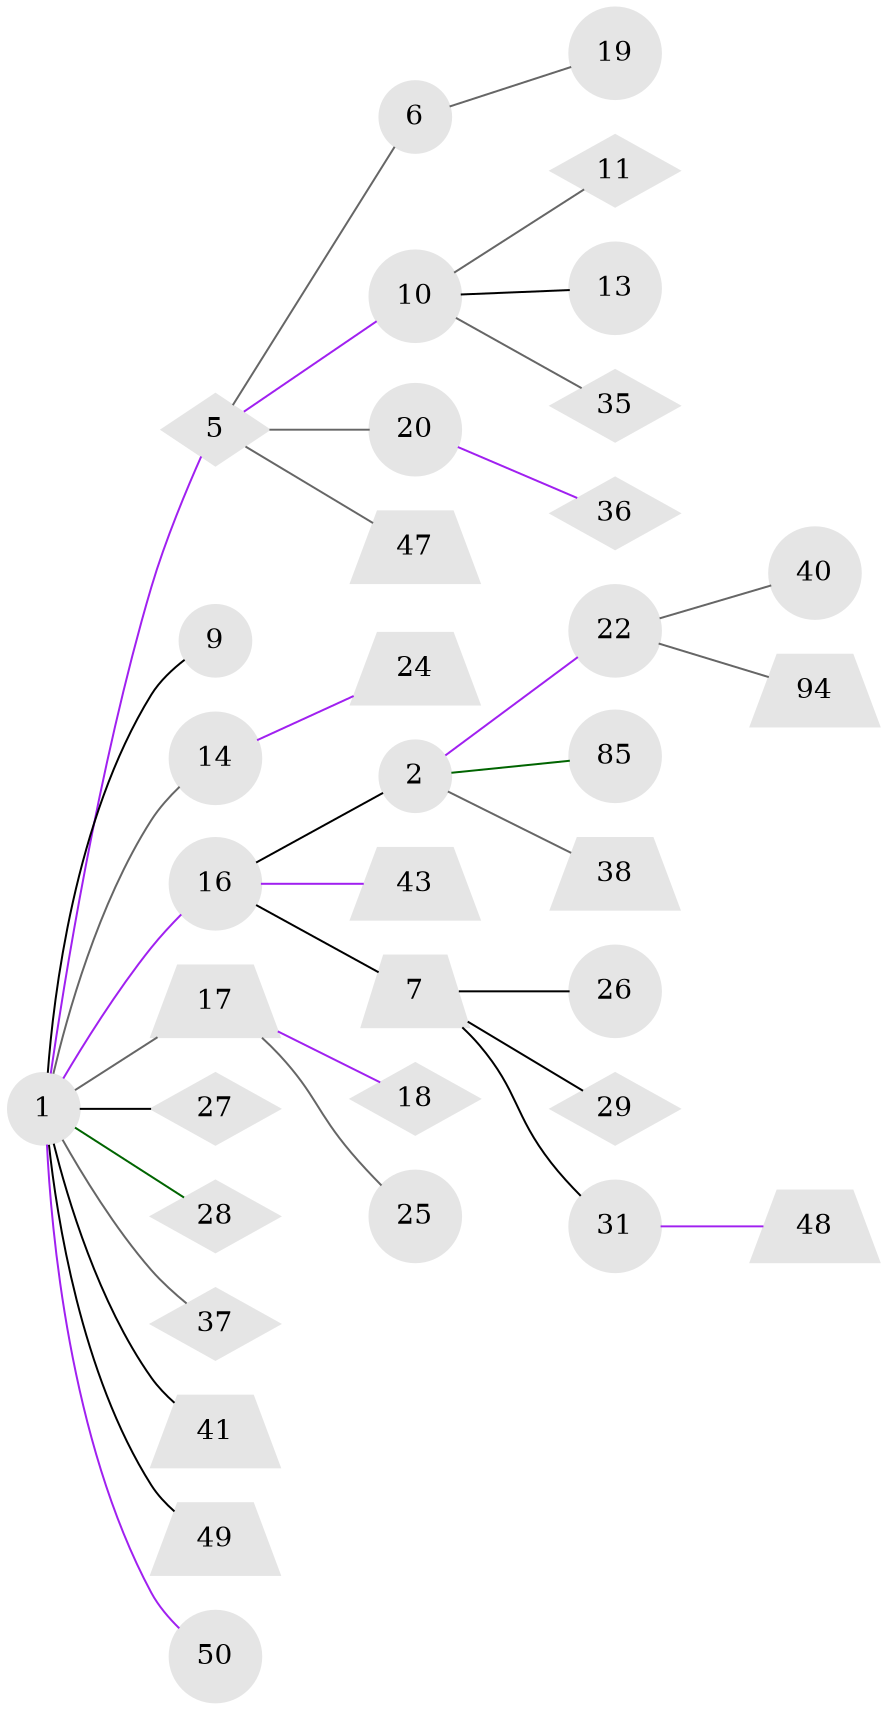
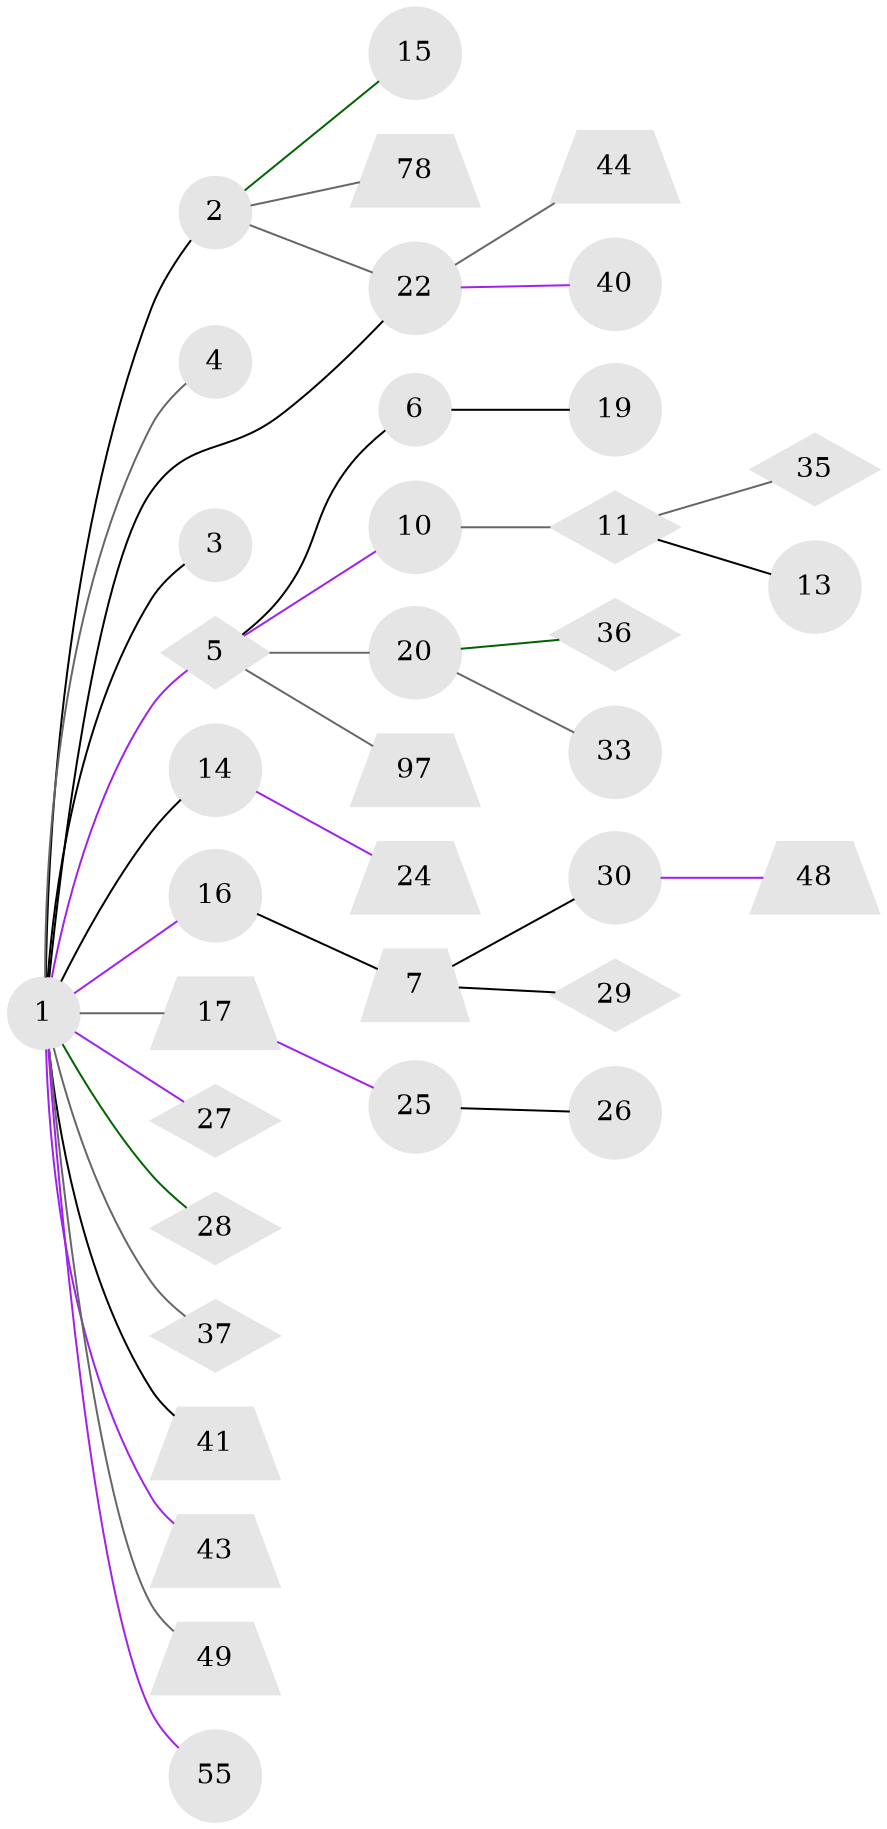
edge "19" -- "6": color gray40 -> black
edge "6" -- "5": color gray40 -> black
edge "13" -- "10": now "13" -- "11"
edge "10" -- "35": now "11" -- "35"
node "4": added
edge "20" -- "36": color purple -> darkgreen
node "47": label "47" -> "97"
edge "22" -- "1": added
edge "40" -- "22": color gray40 -> purple
node "9": label "9" -> "3"
node "94": label "94" -> "44"
edge "22" -- "2": color purple -> gray40
node "33": added
node "85": label "85" -> "15"
edge "2" -- "16": now "2" -- "1"
node "38": label "38" -> "78"
edge "16" -- "43": now "1" -- "43"
edge "14" -- "1": color gray40 -> black
edge "7" -- "26": now "25" -- "26"
node "18": removed
edge "1" -- "27": color black -> purple
edge "17" -- "25": color gray40 -> purple
node "31": label "31" -> "30"
edge "1" -- "49": color black -> gray40
node "50": label "50" -> "55"
